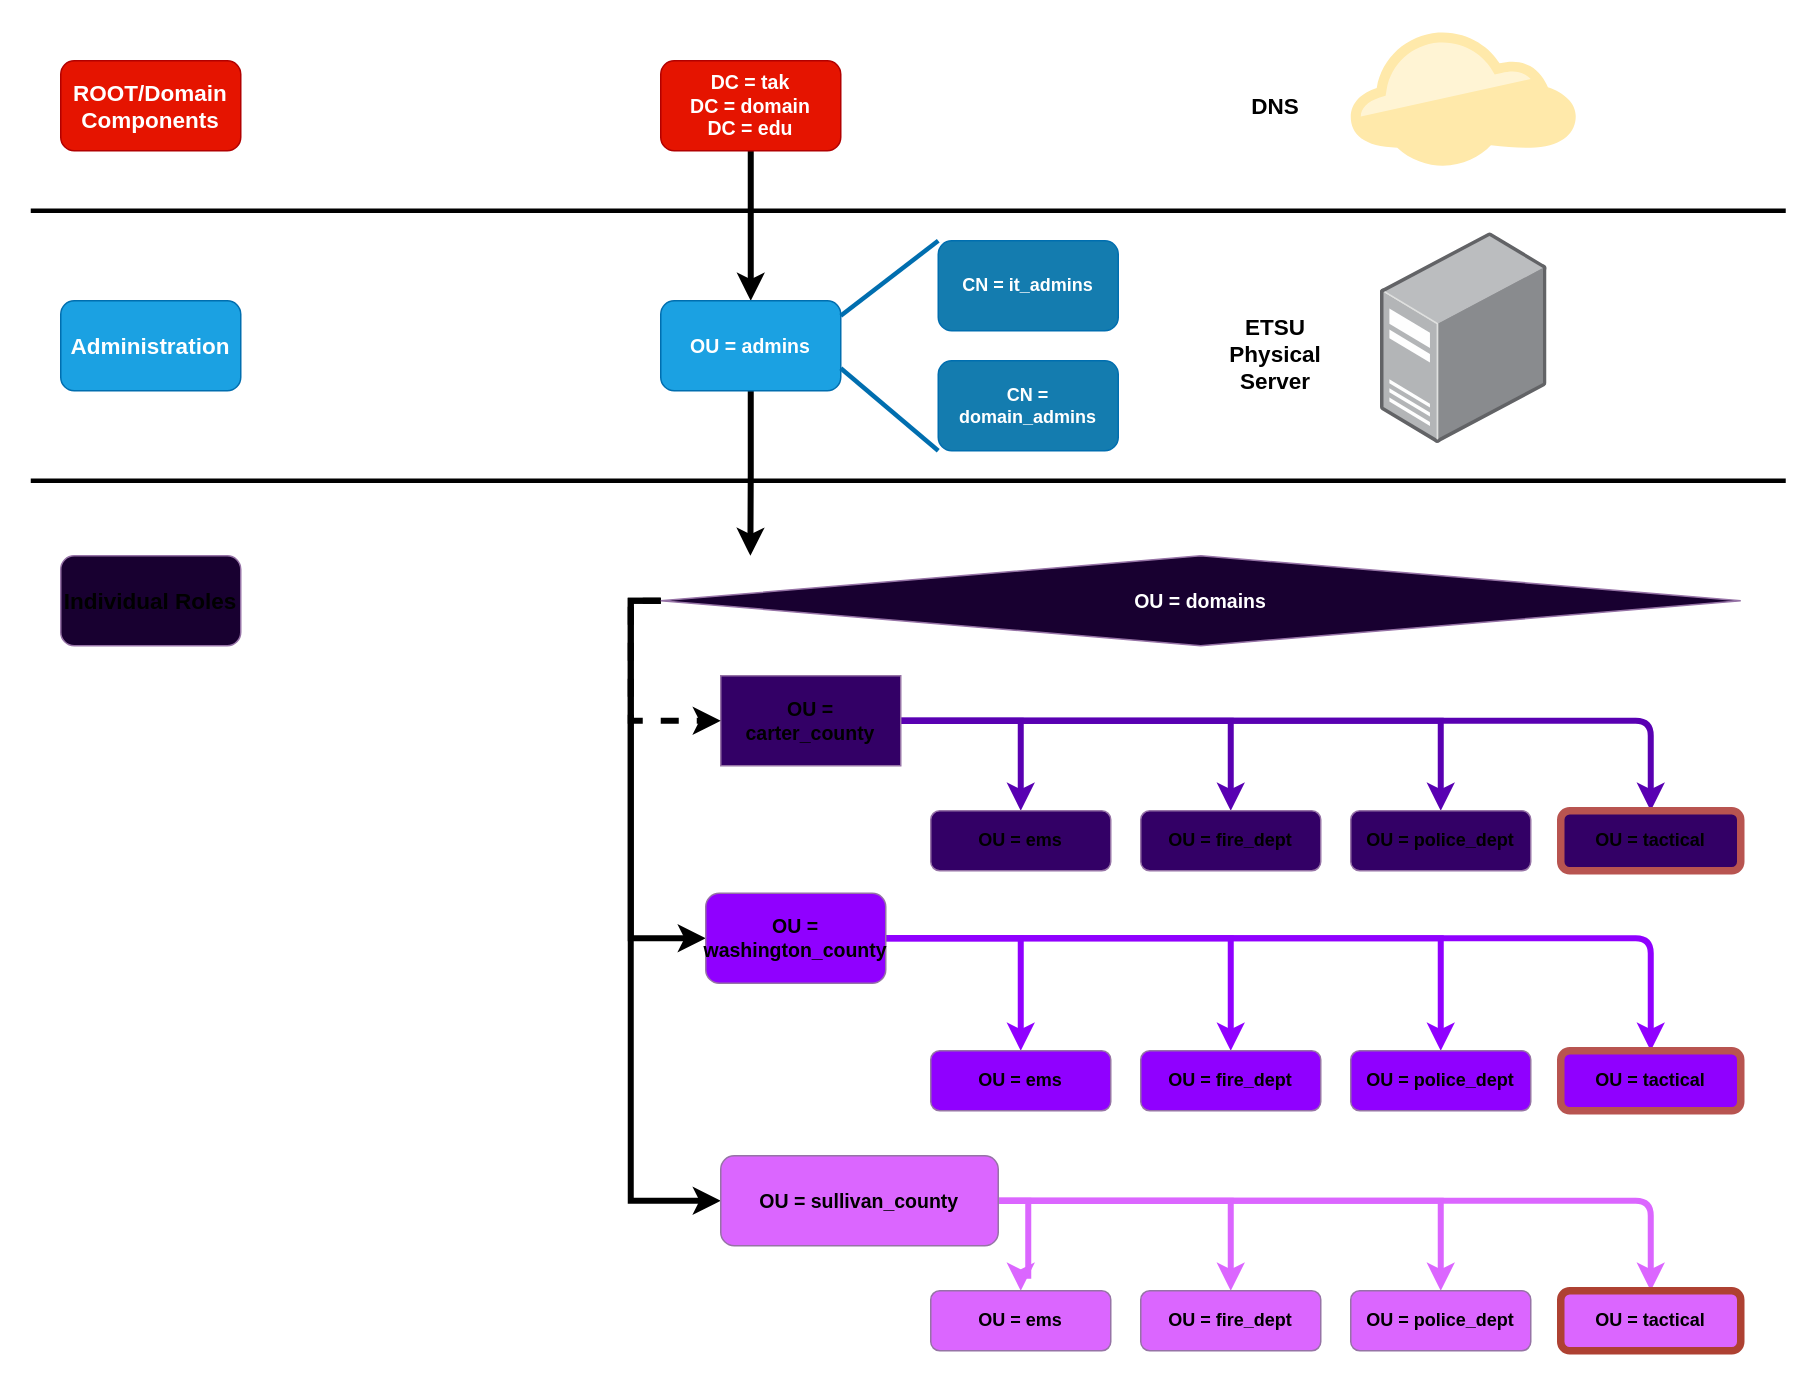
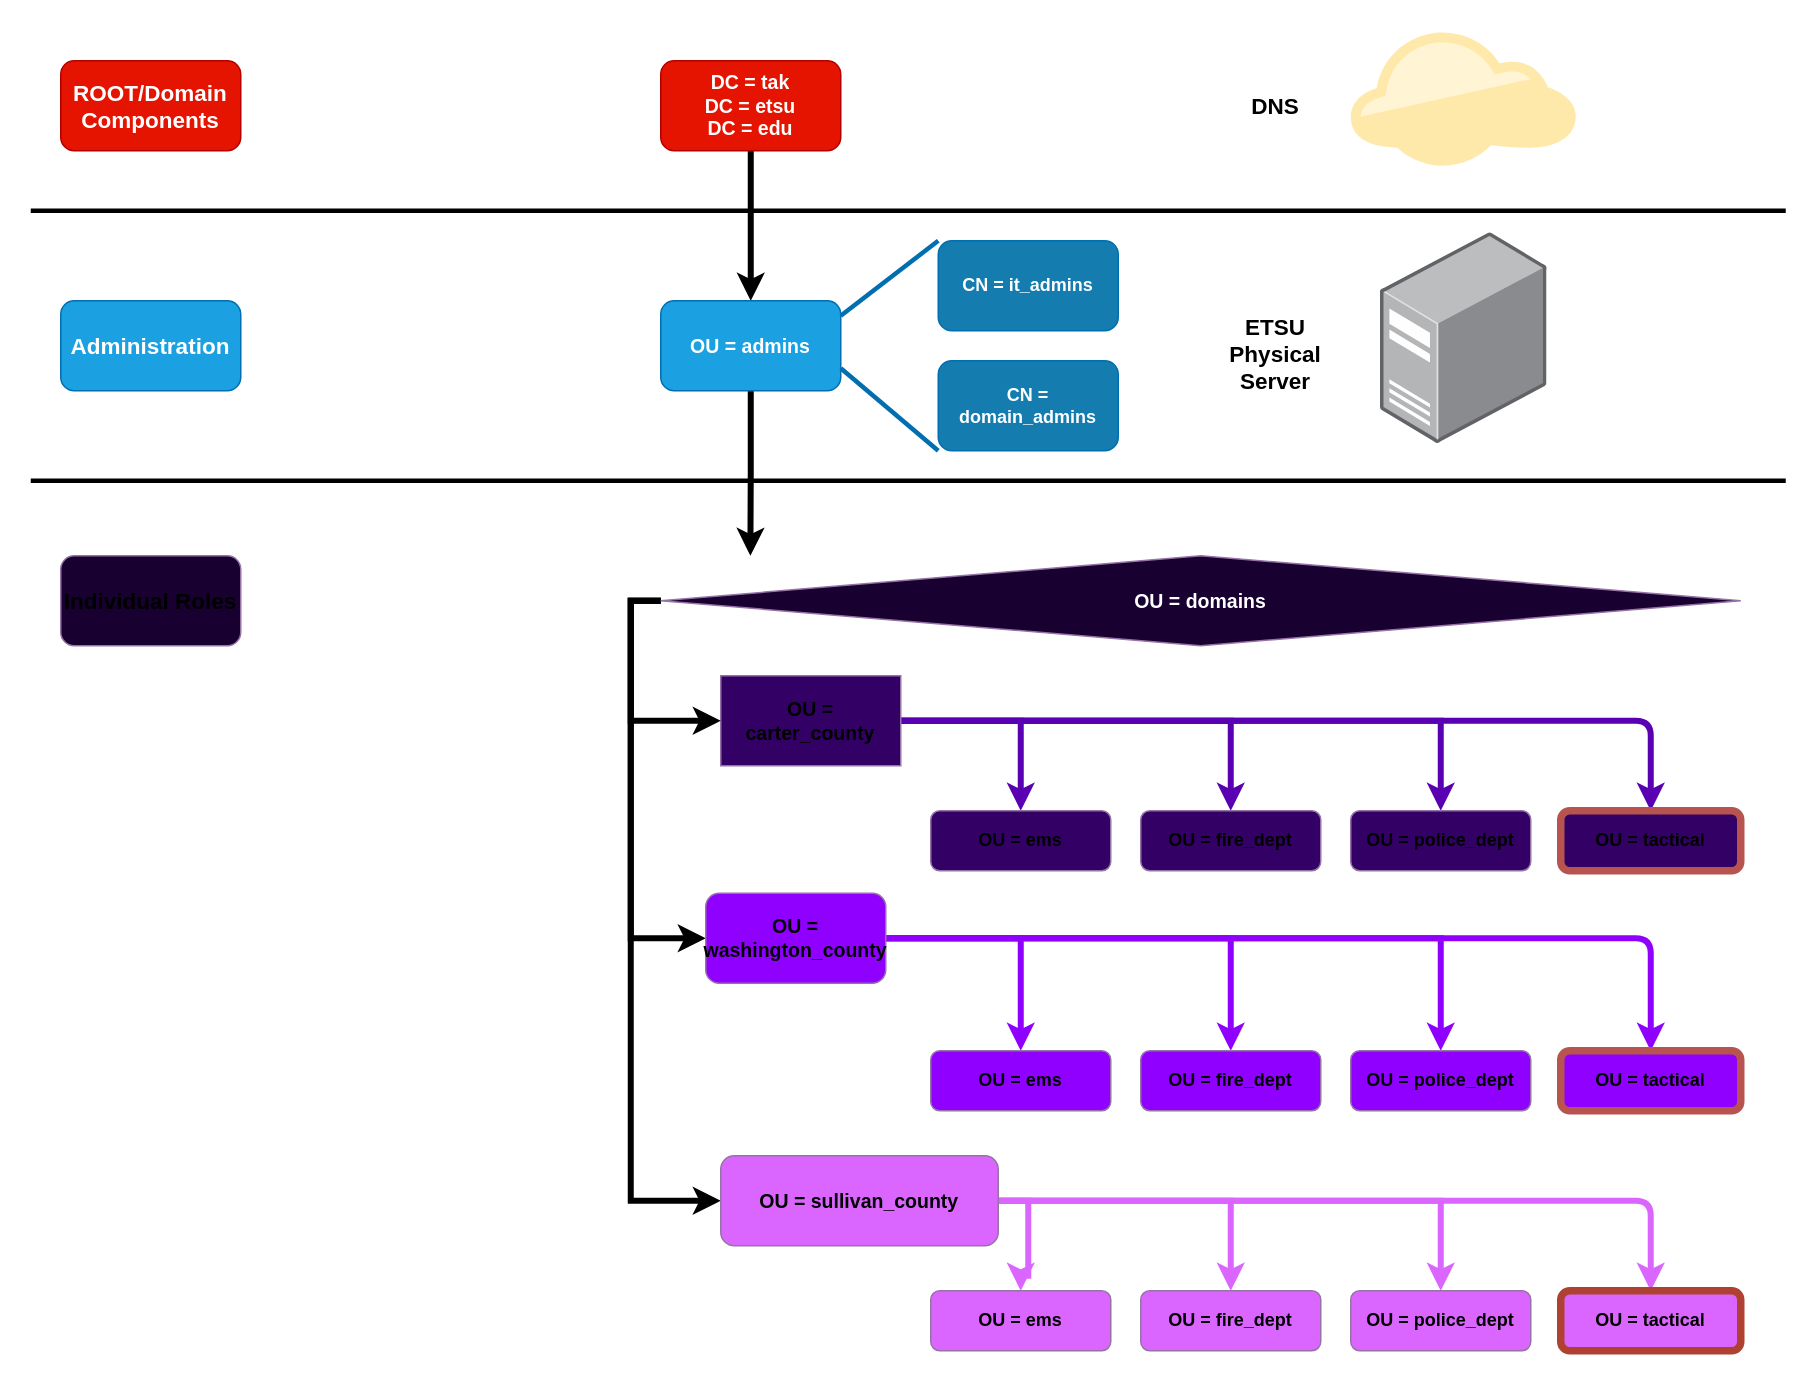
node "DC = tak DC = domain DC = edu": label "DC = tak DC = domain DC = edu" -> "DC = tak DC = etsu DC = edu"
edge "OU = domains" -> "OU = carter_county": style dashed -> solid
